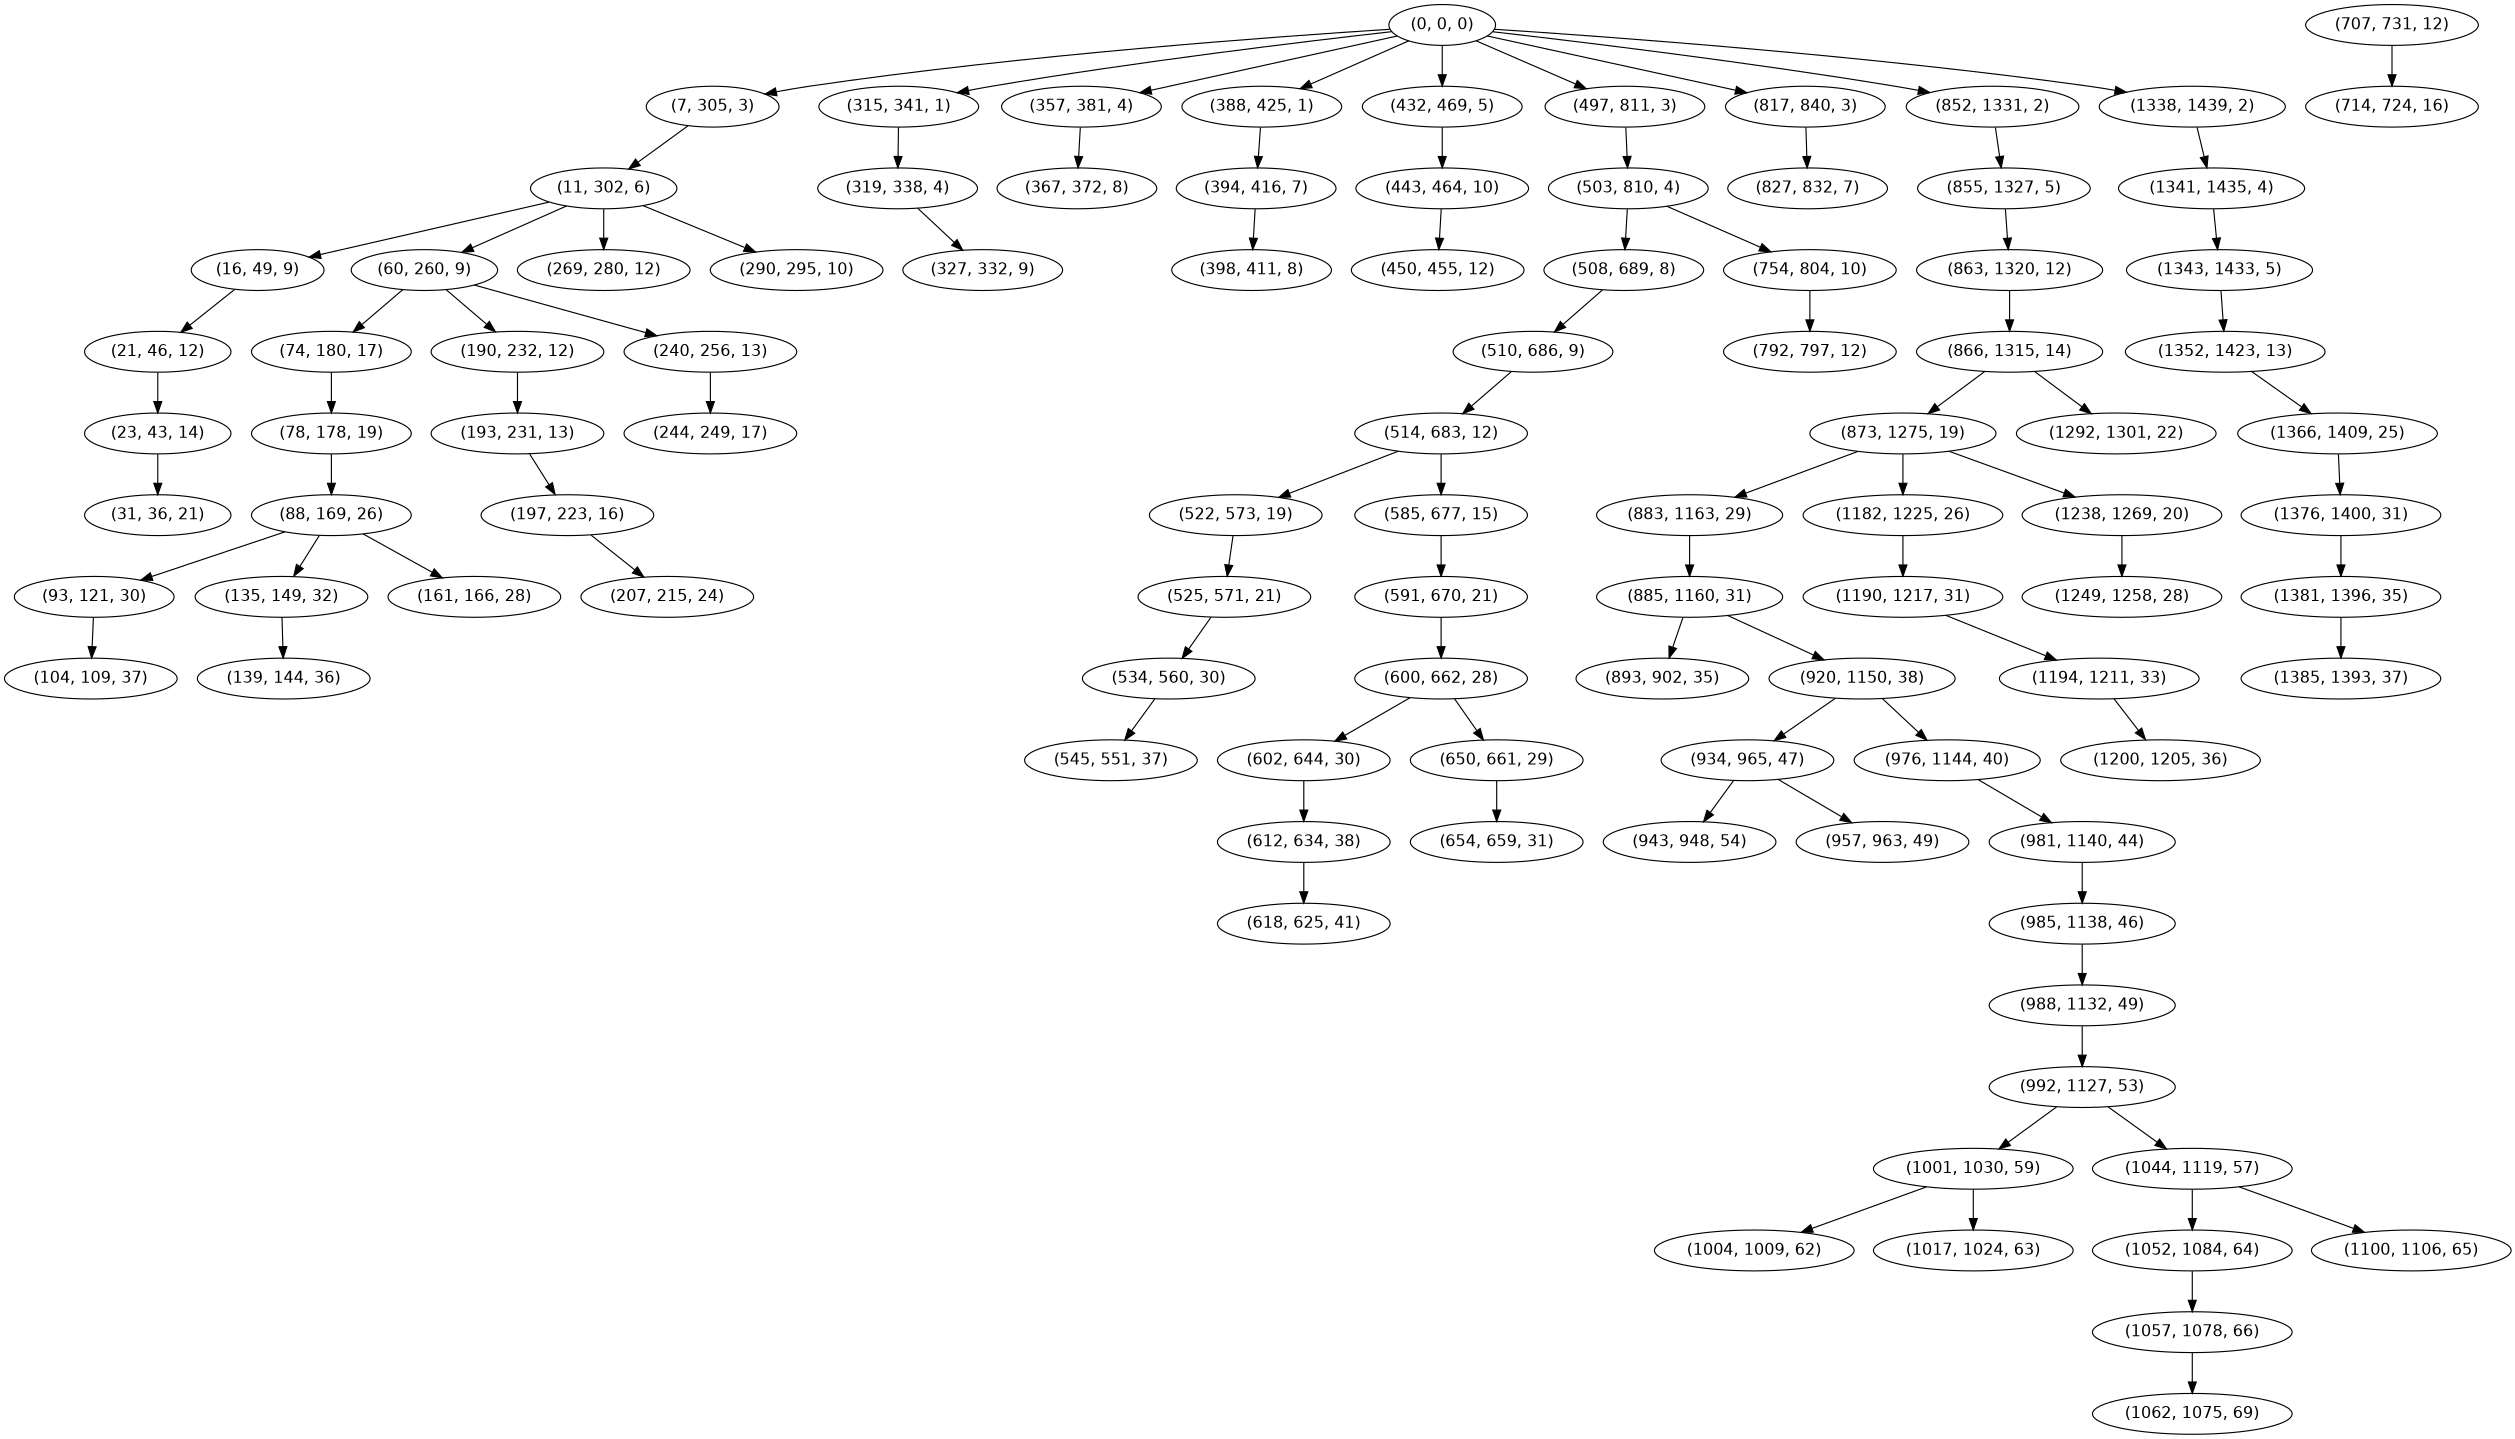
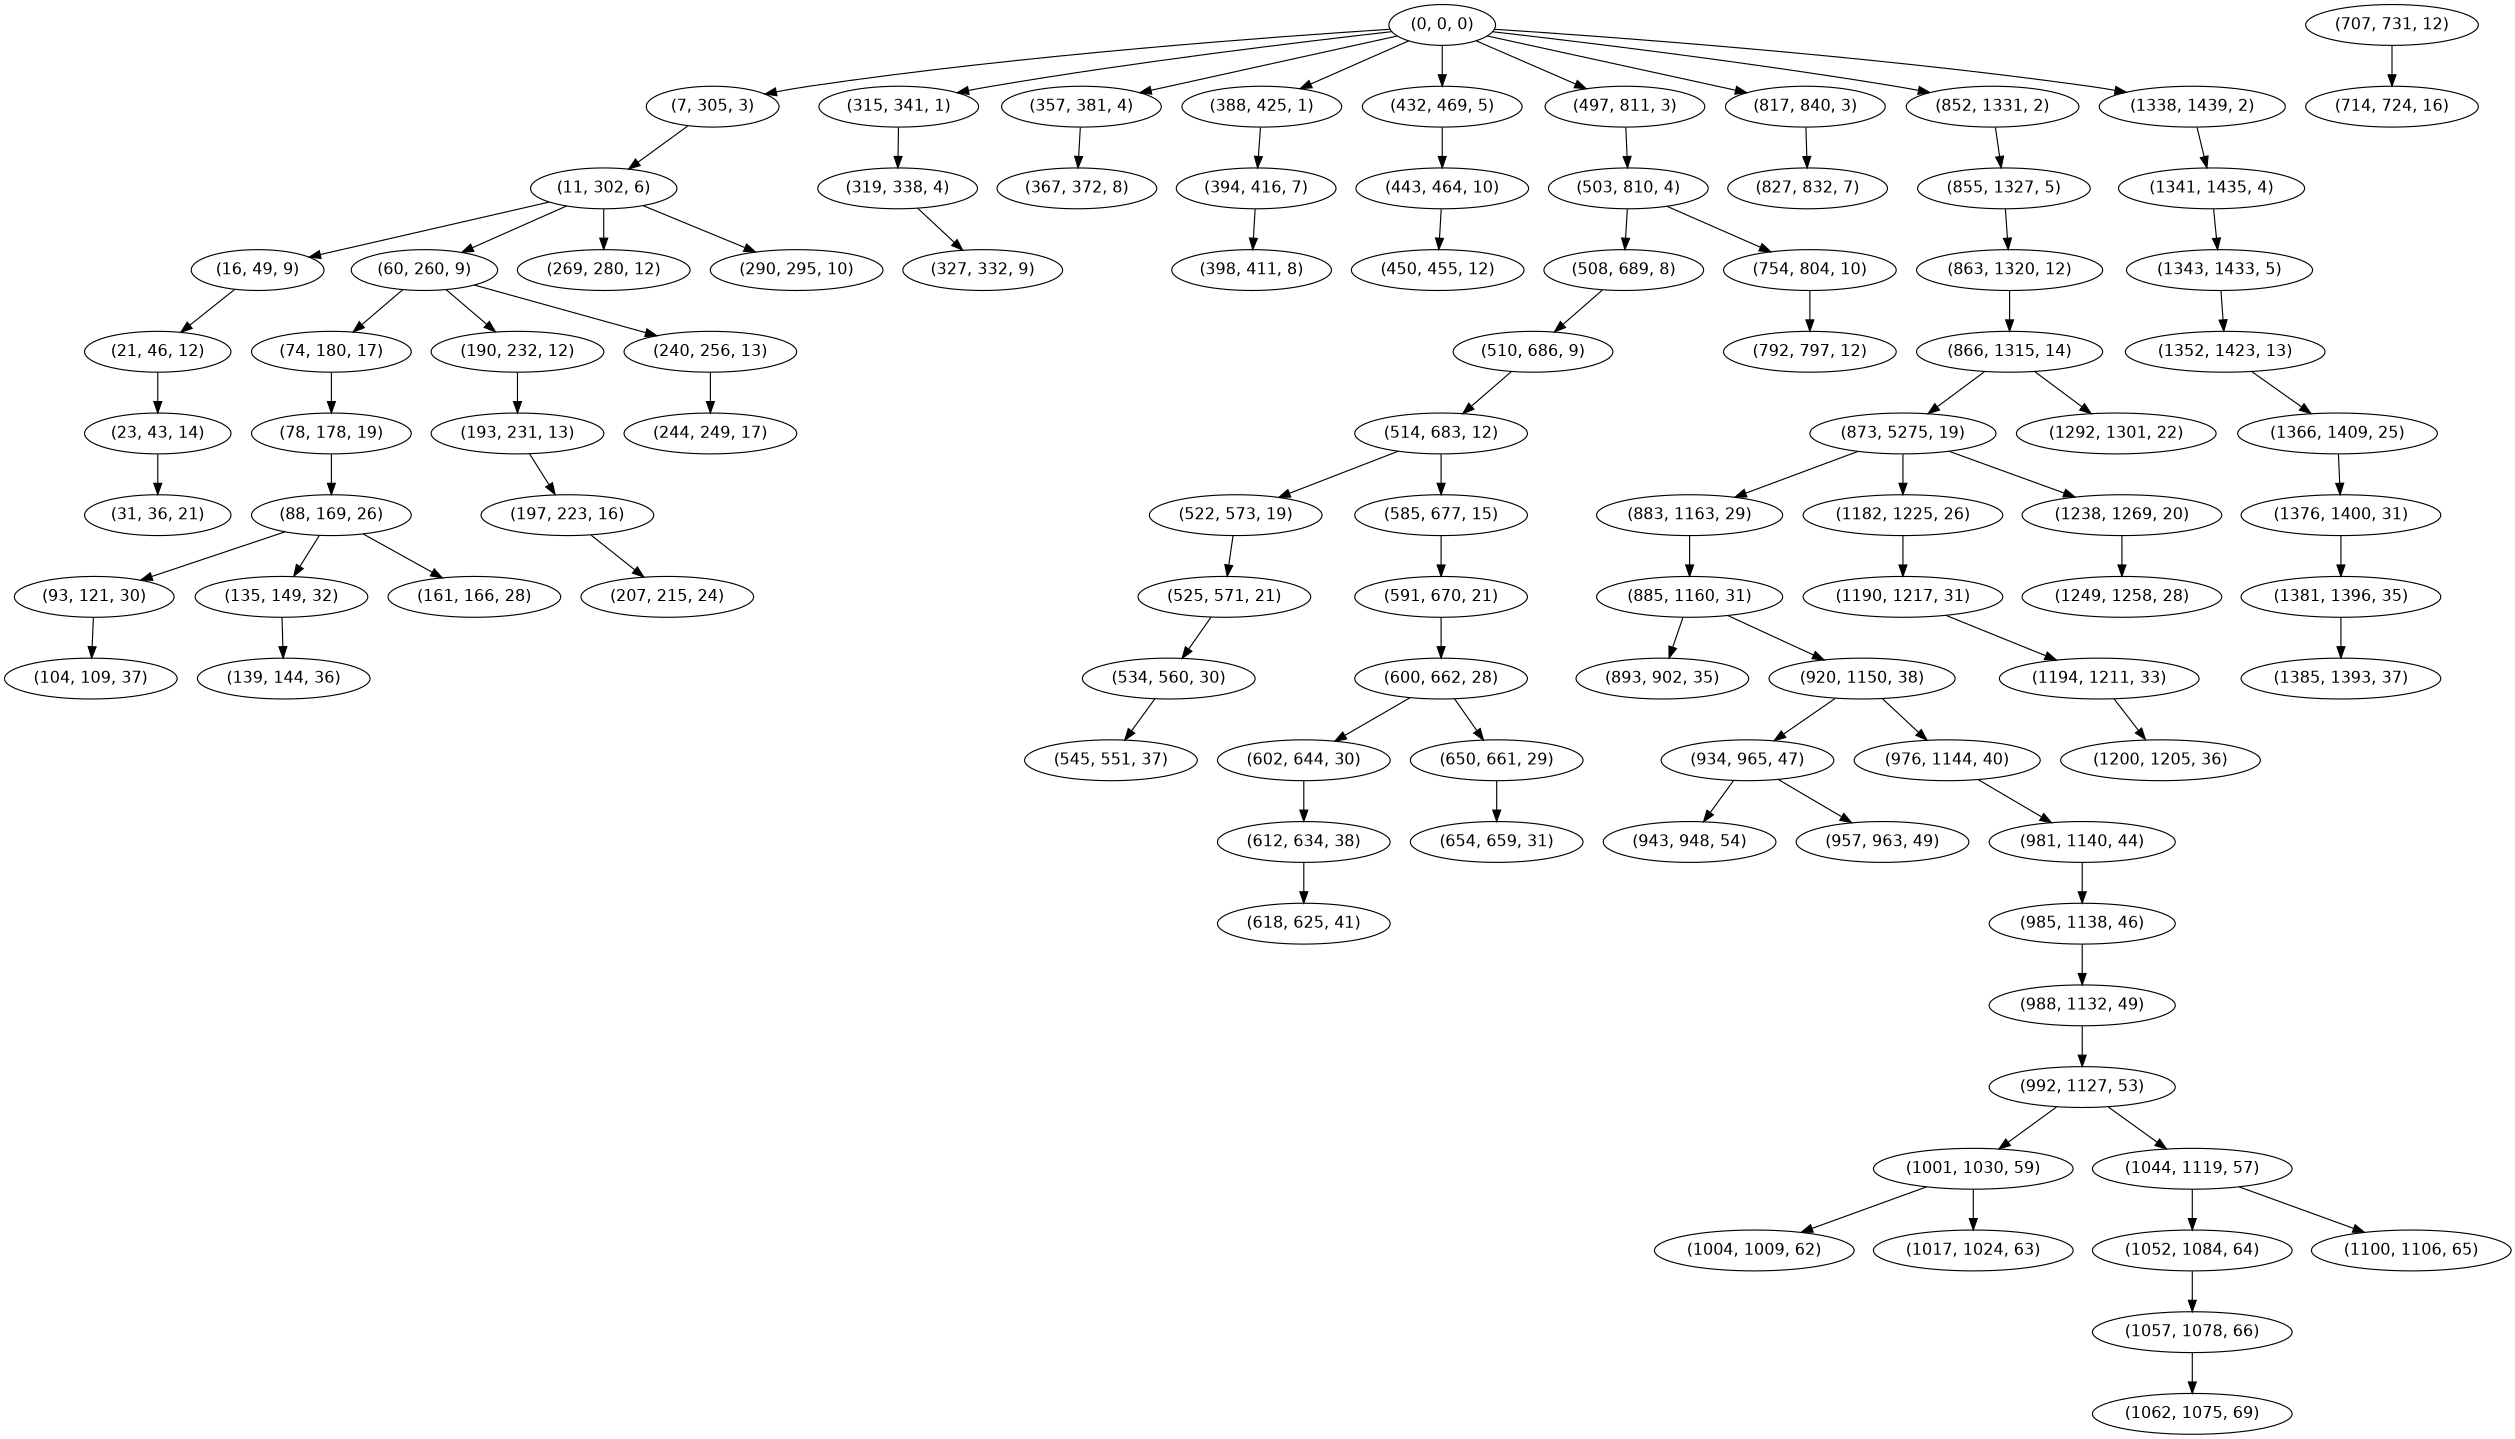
node "(873, 1275, 19)": label "(873, 1275, 19)" -> "(873, 5275, 19)"
